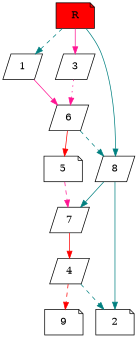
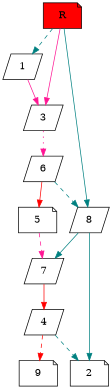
edge "1" -> "6": now "1" -> "3"
